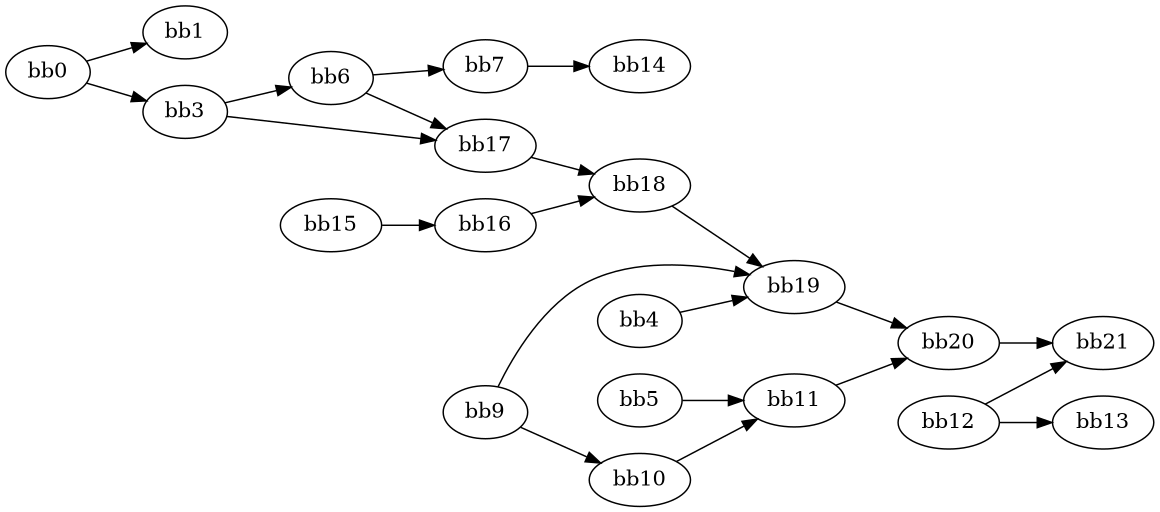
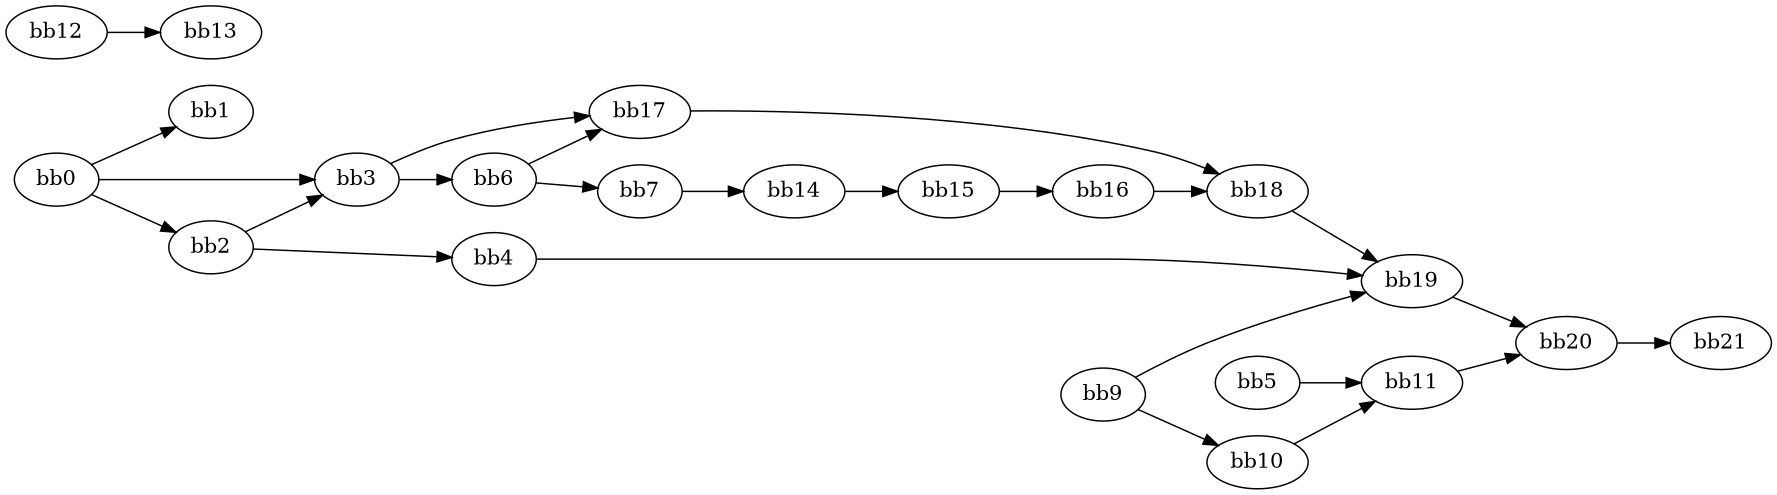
edge "bb14" -> "bb15": added
node "bb2": added
edge "bb12" -> "bb21": removed
